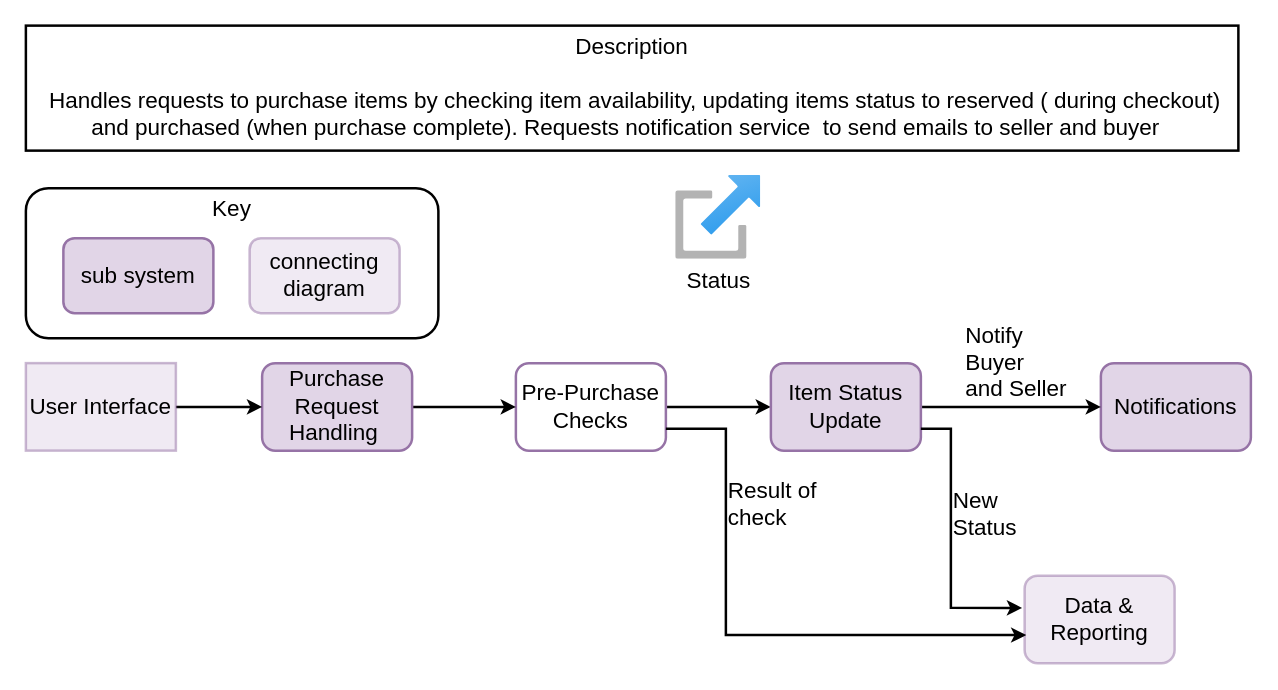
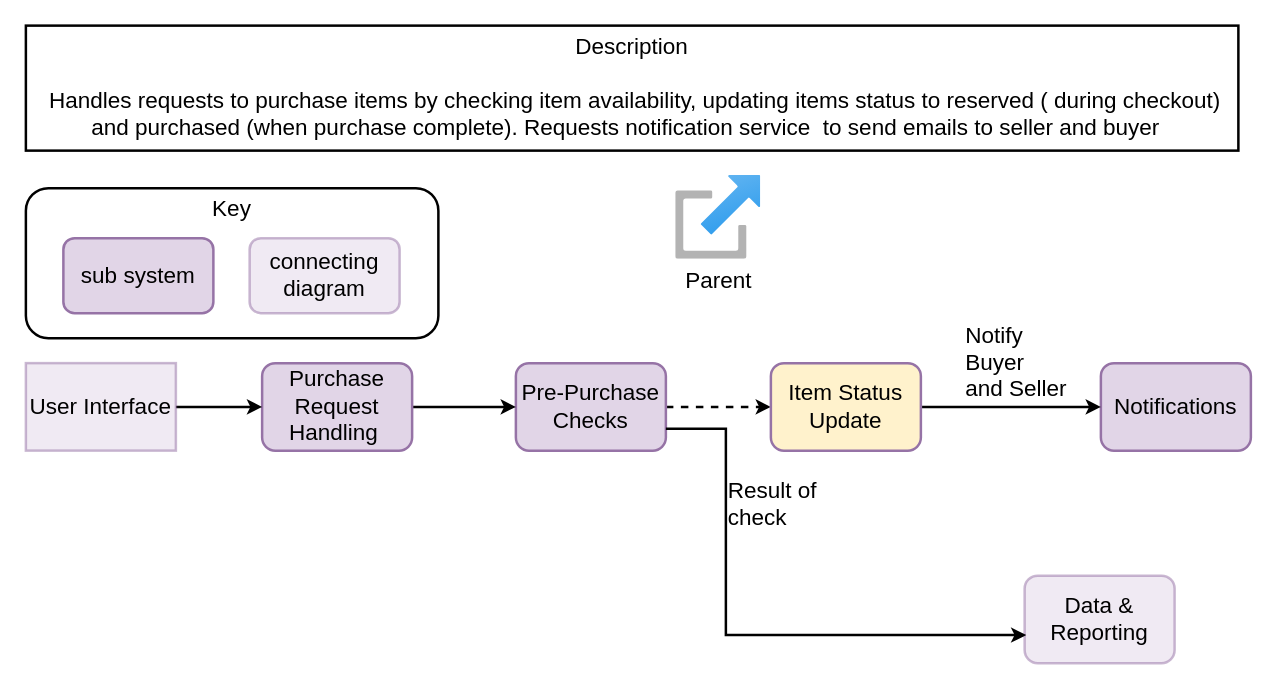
node "Status": label "Status" -> "Parent"
node "Pre-Purchase Checks": fillcolor #ffffff -> #e1d5e7
edge "Pre-Purchase Checks" -> "Item Status Update": style solid -> dashed
node "Item Status Update": fillcolor #e1d5e7 -> #fff2cc
edge "Item Status Update" -> "Data & Reporting": removed, label "New Status"
